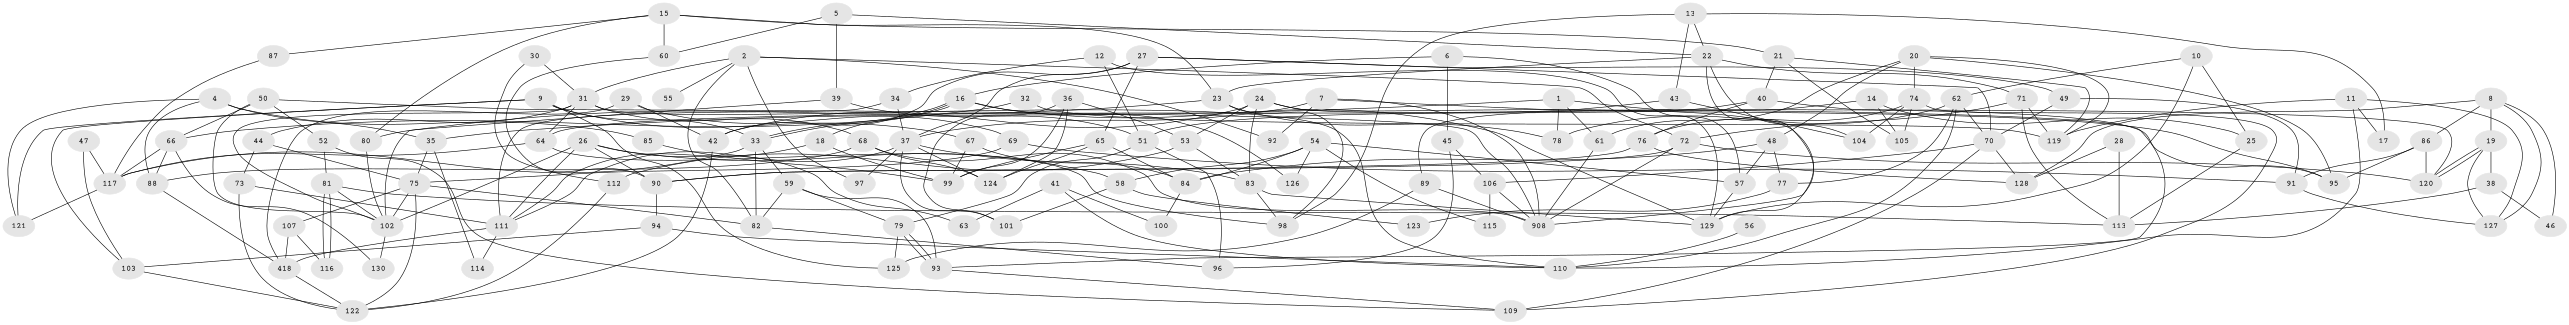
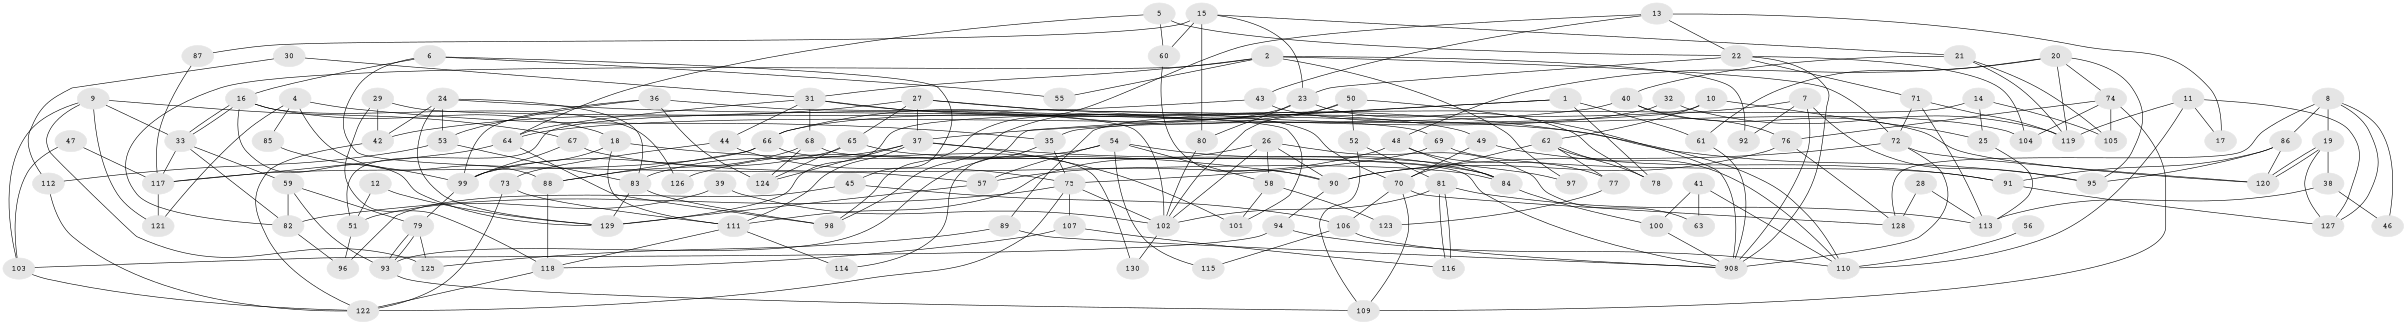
edge "5" -- "39": now "5" -- "64"
edge "6" -- "55": added
node "34": removed
edge "18" -- "90": added
edge "51" -- "79": now "99" -- "79"
edge "100" -- "908": added
node "418": label "418" -> "118"
